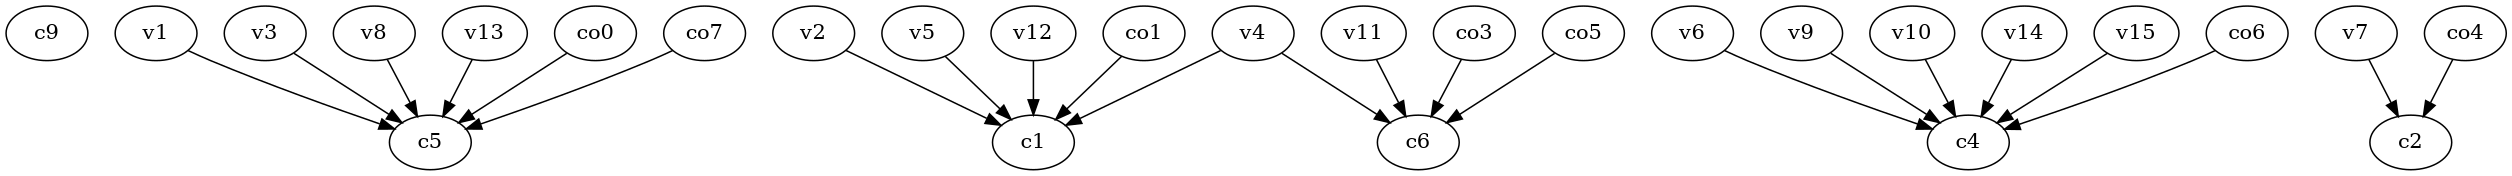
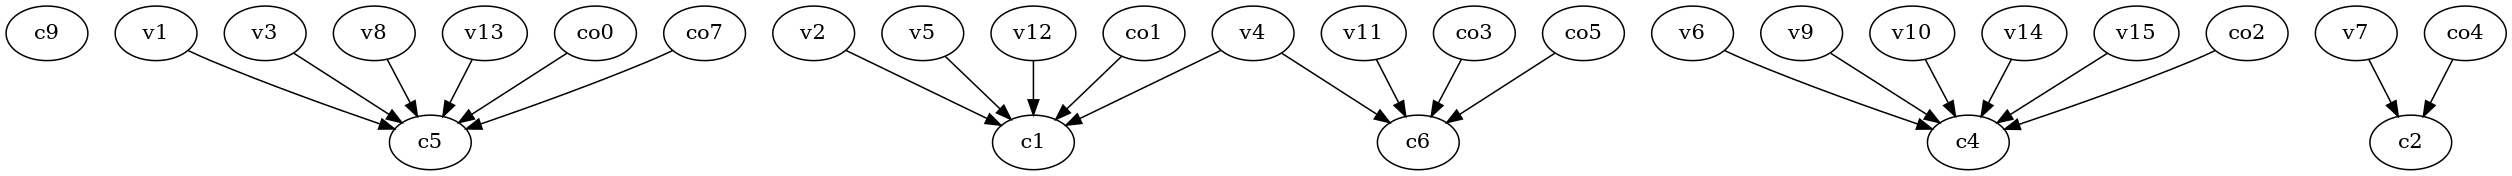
node "co6": label "co6" -> "co2"
